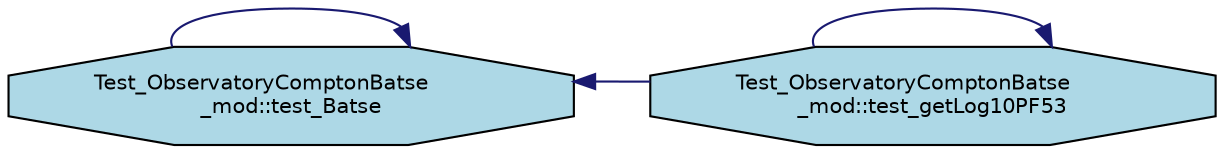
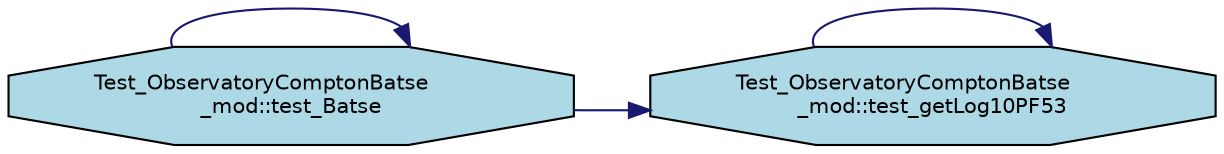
edge "Test_ObservatoryComptonBatse _mod::test_getLog10PF53" -> "Test_ObservatoryComptonBatse _mod::test_Batse": reversed
